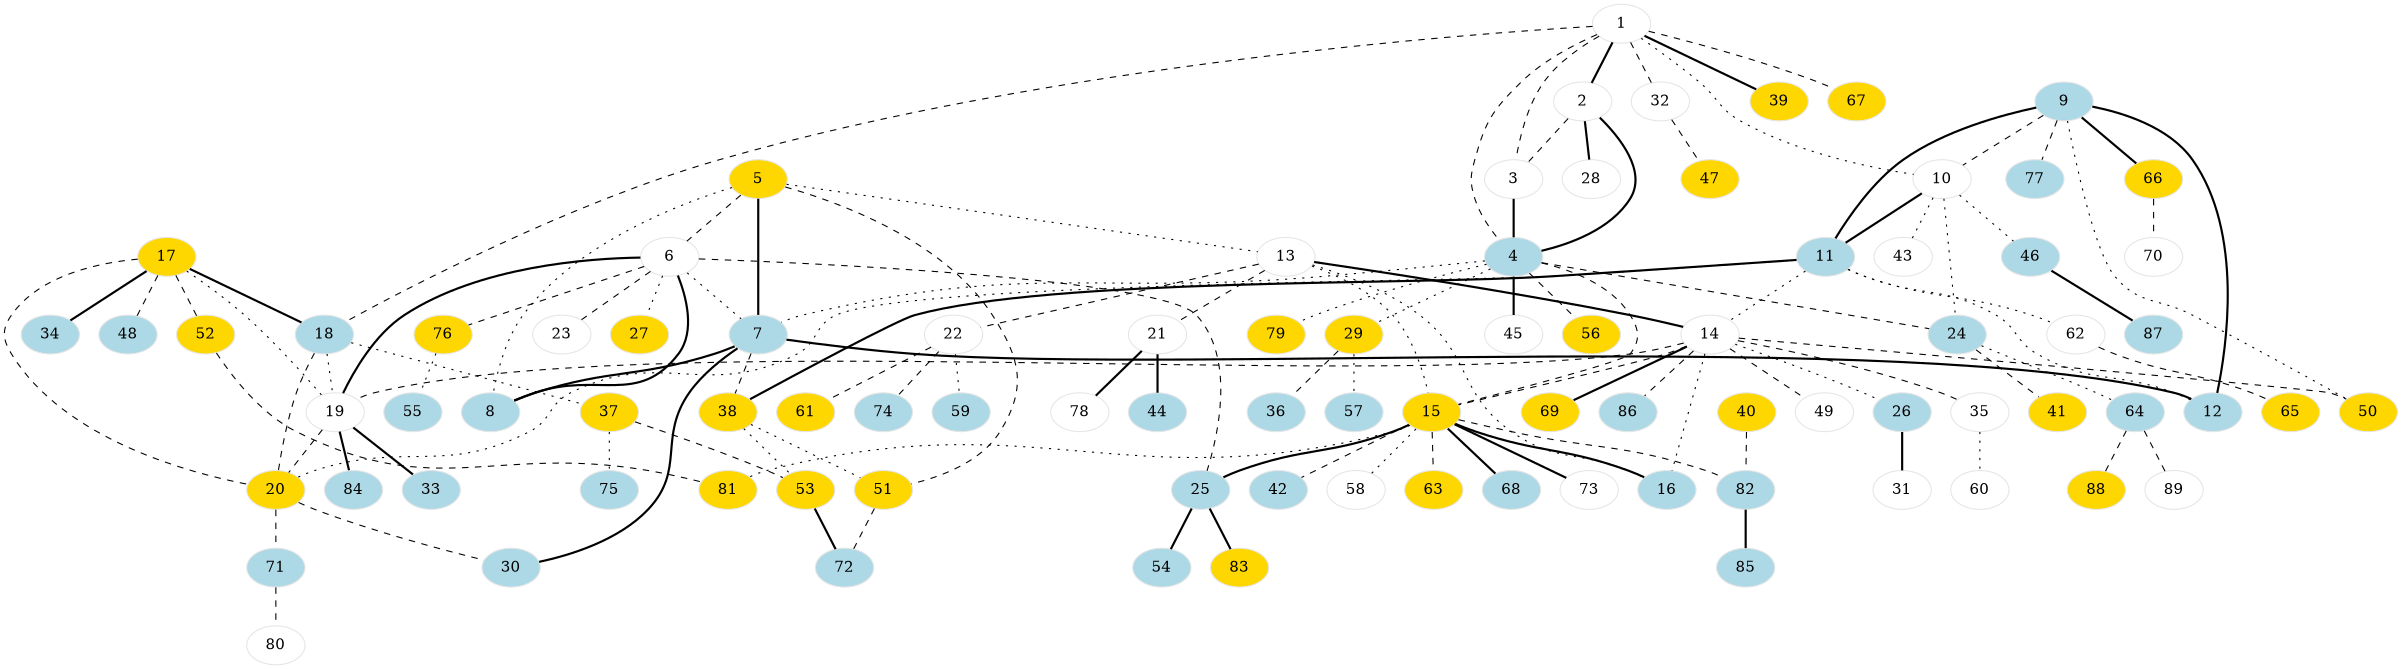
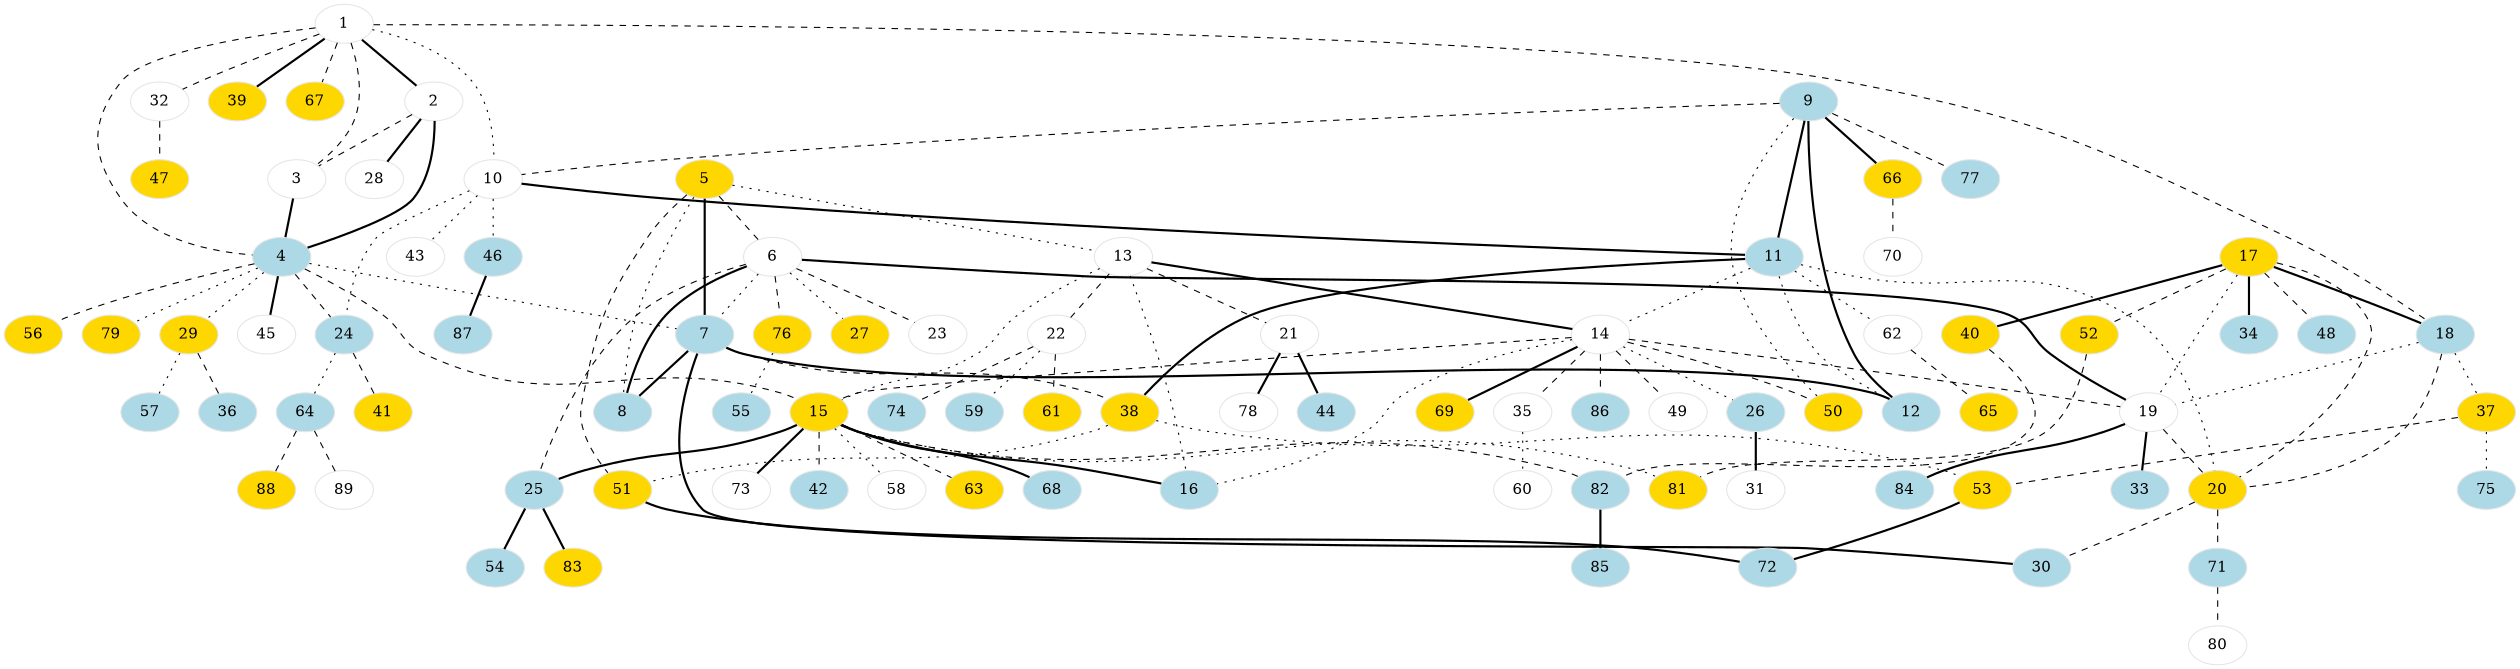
edge "17" -- "40": added
edge "51" -- "72": style dashed -> bold
